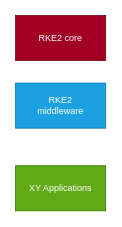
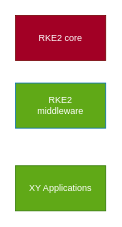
node "RKE2 middleware": fillcolor #1ba1e2 -> #60a917
